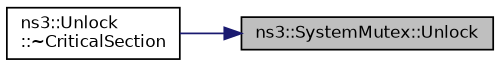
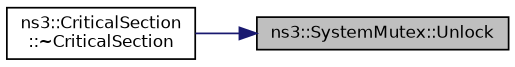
node "ns3::Unlock ::~CriticalSection": label "ns3::Unlock ::~CriticalSection" -> "ns3::CriticalSection ::~CriticalSection"
